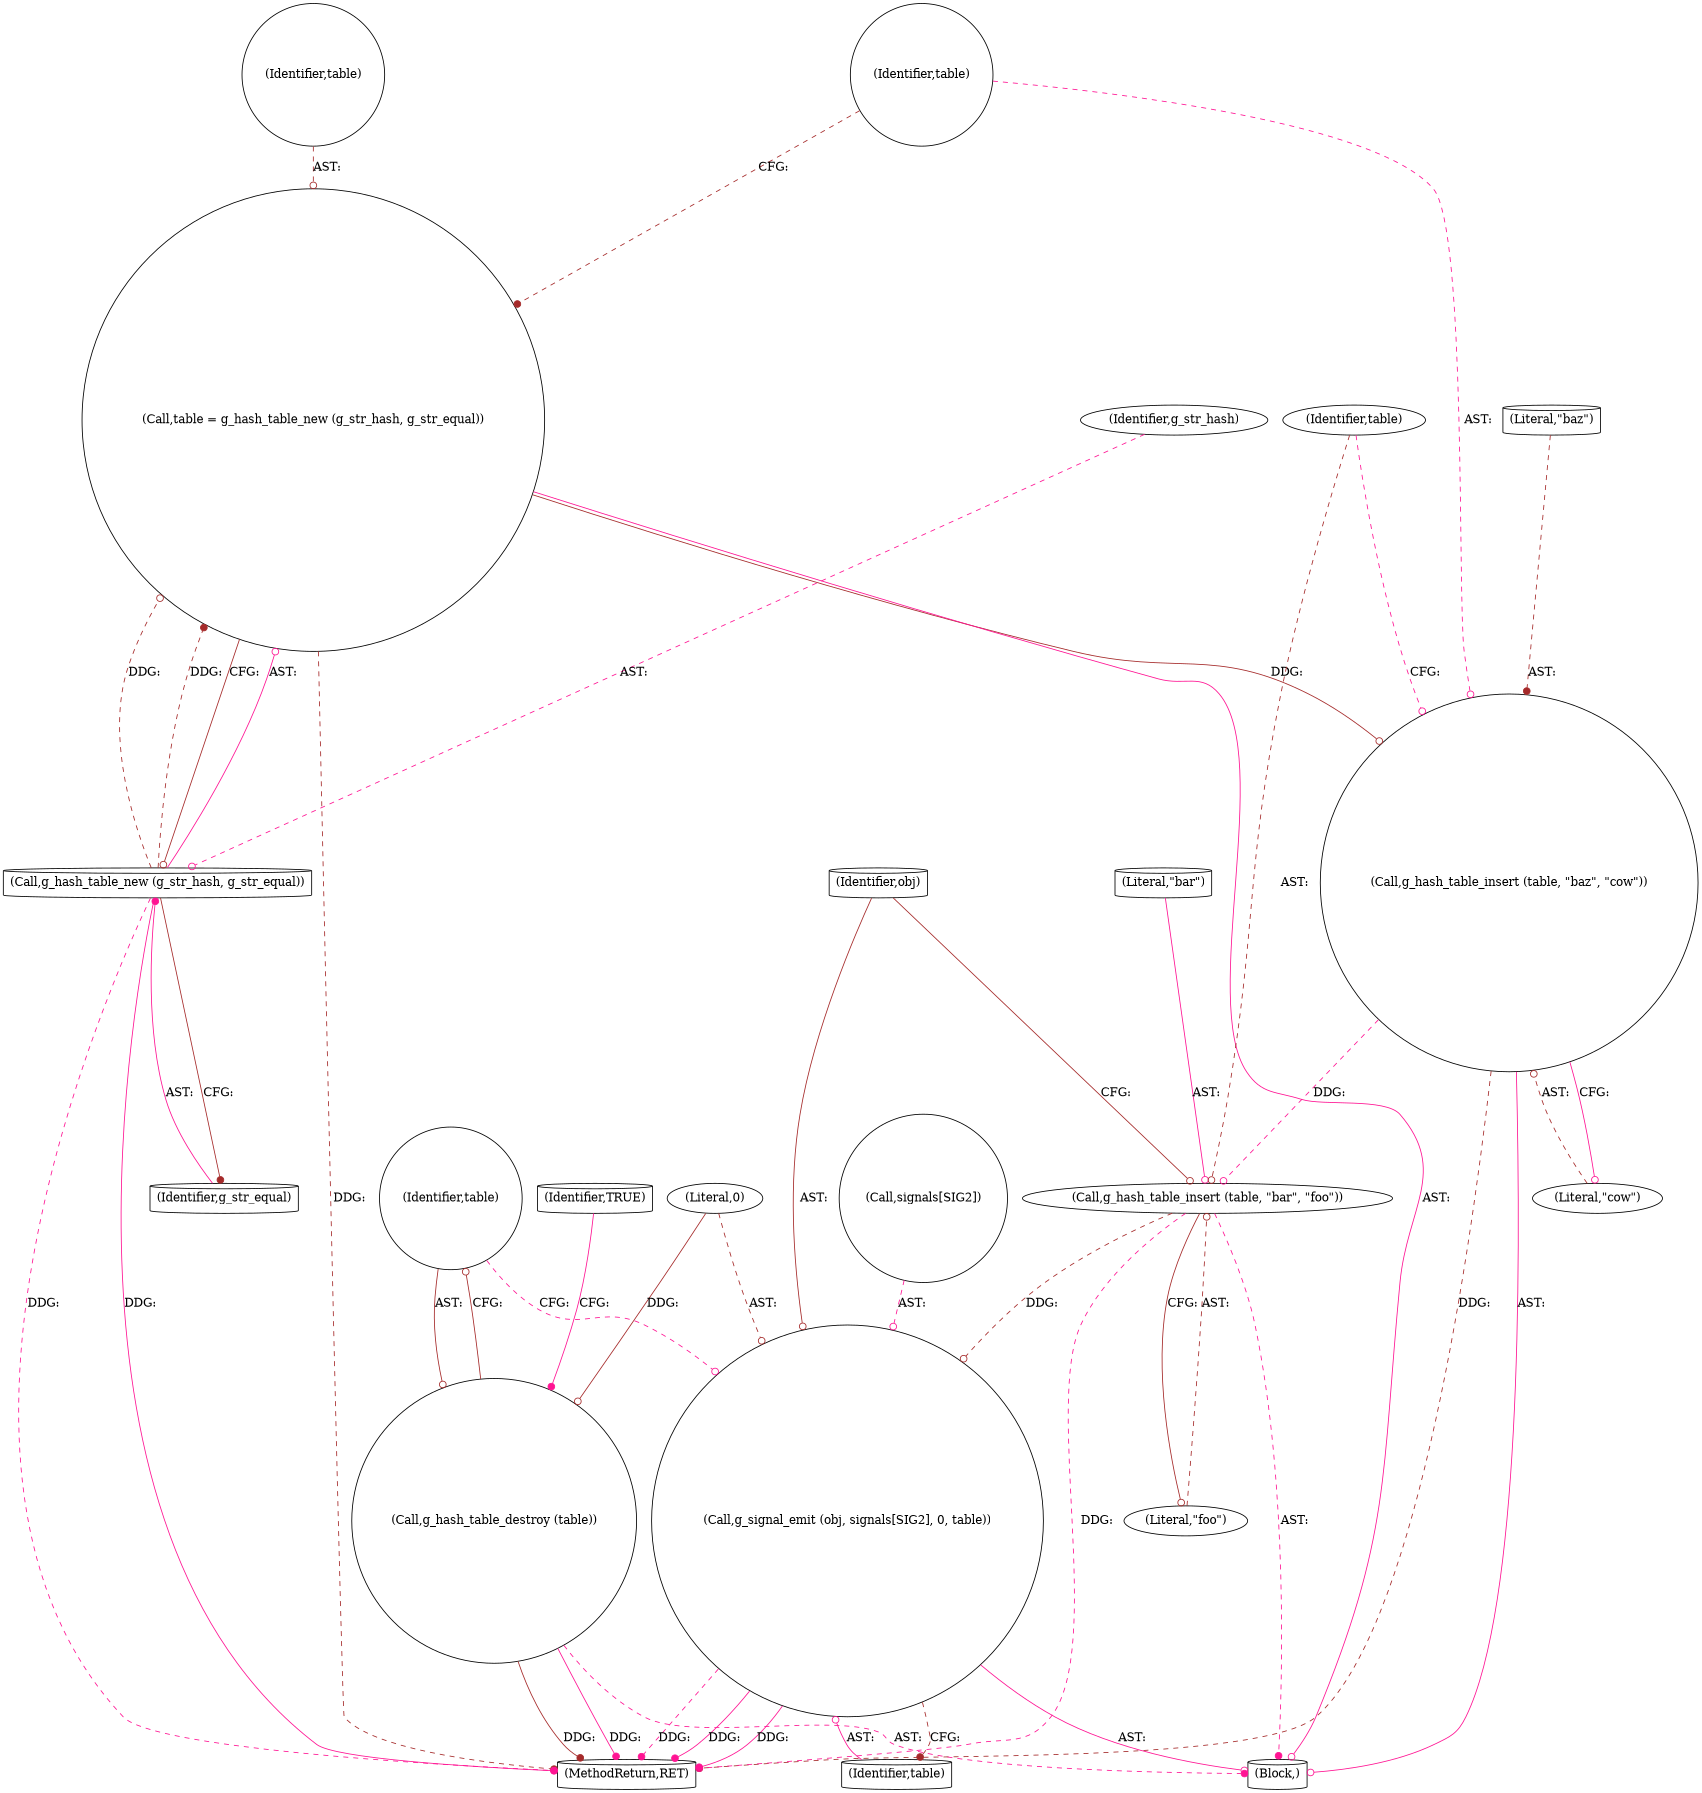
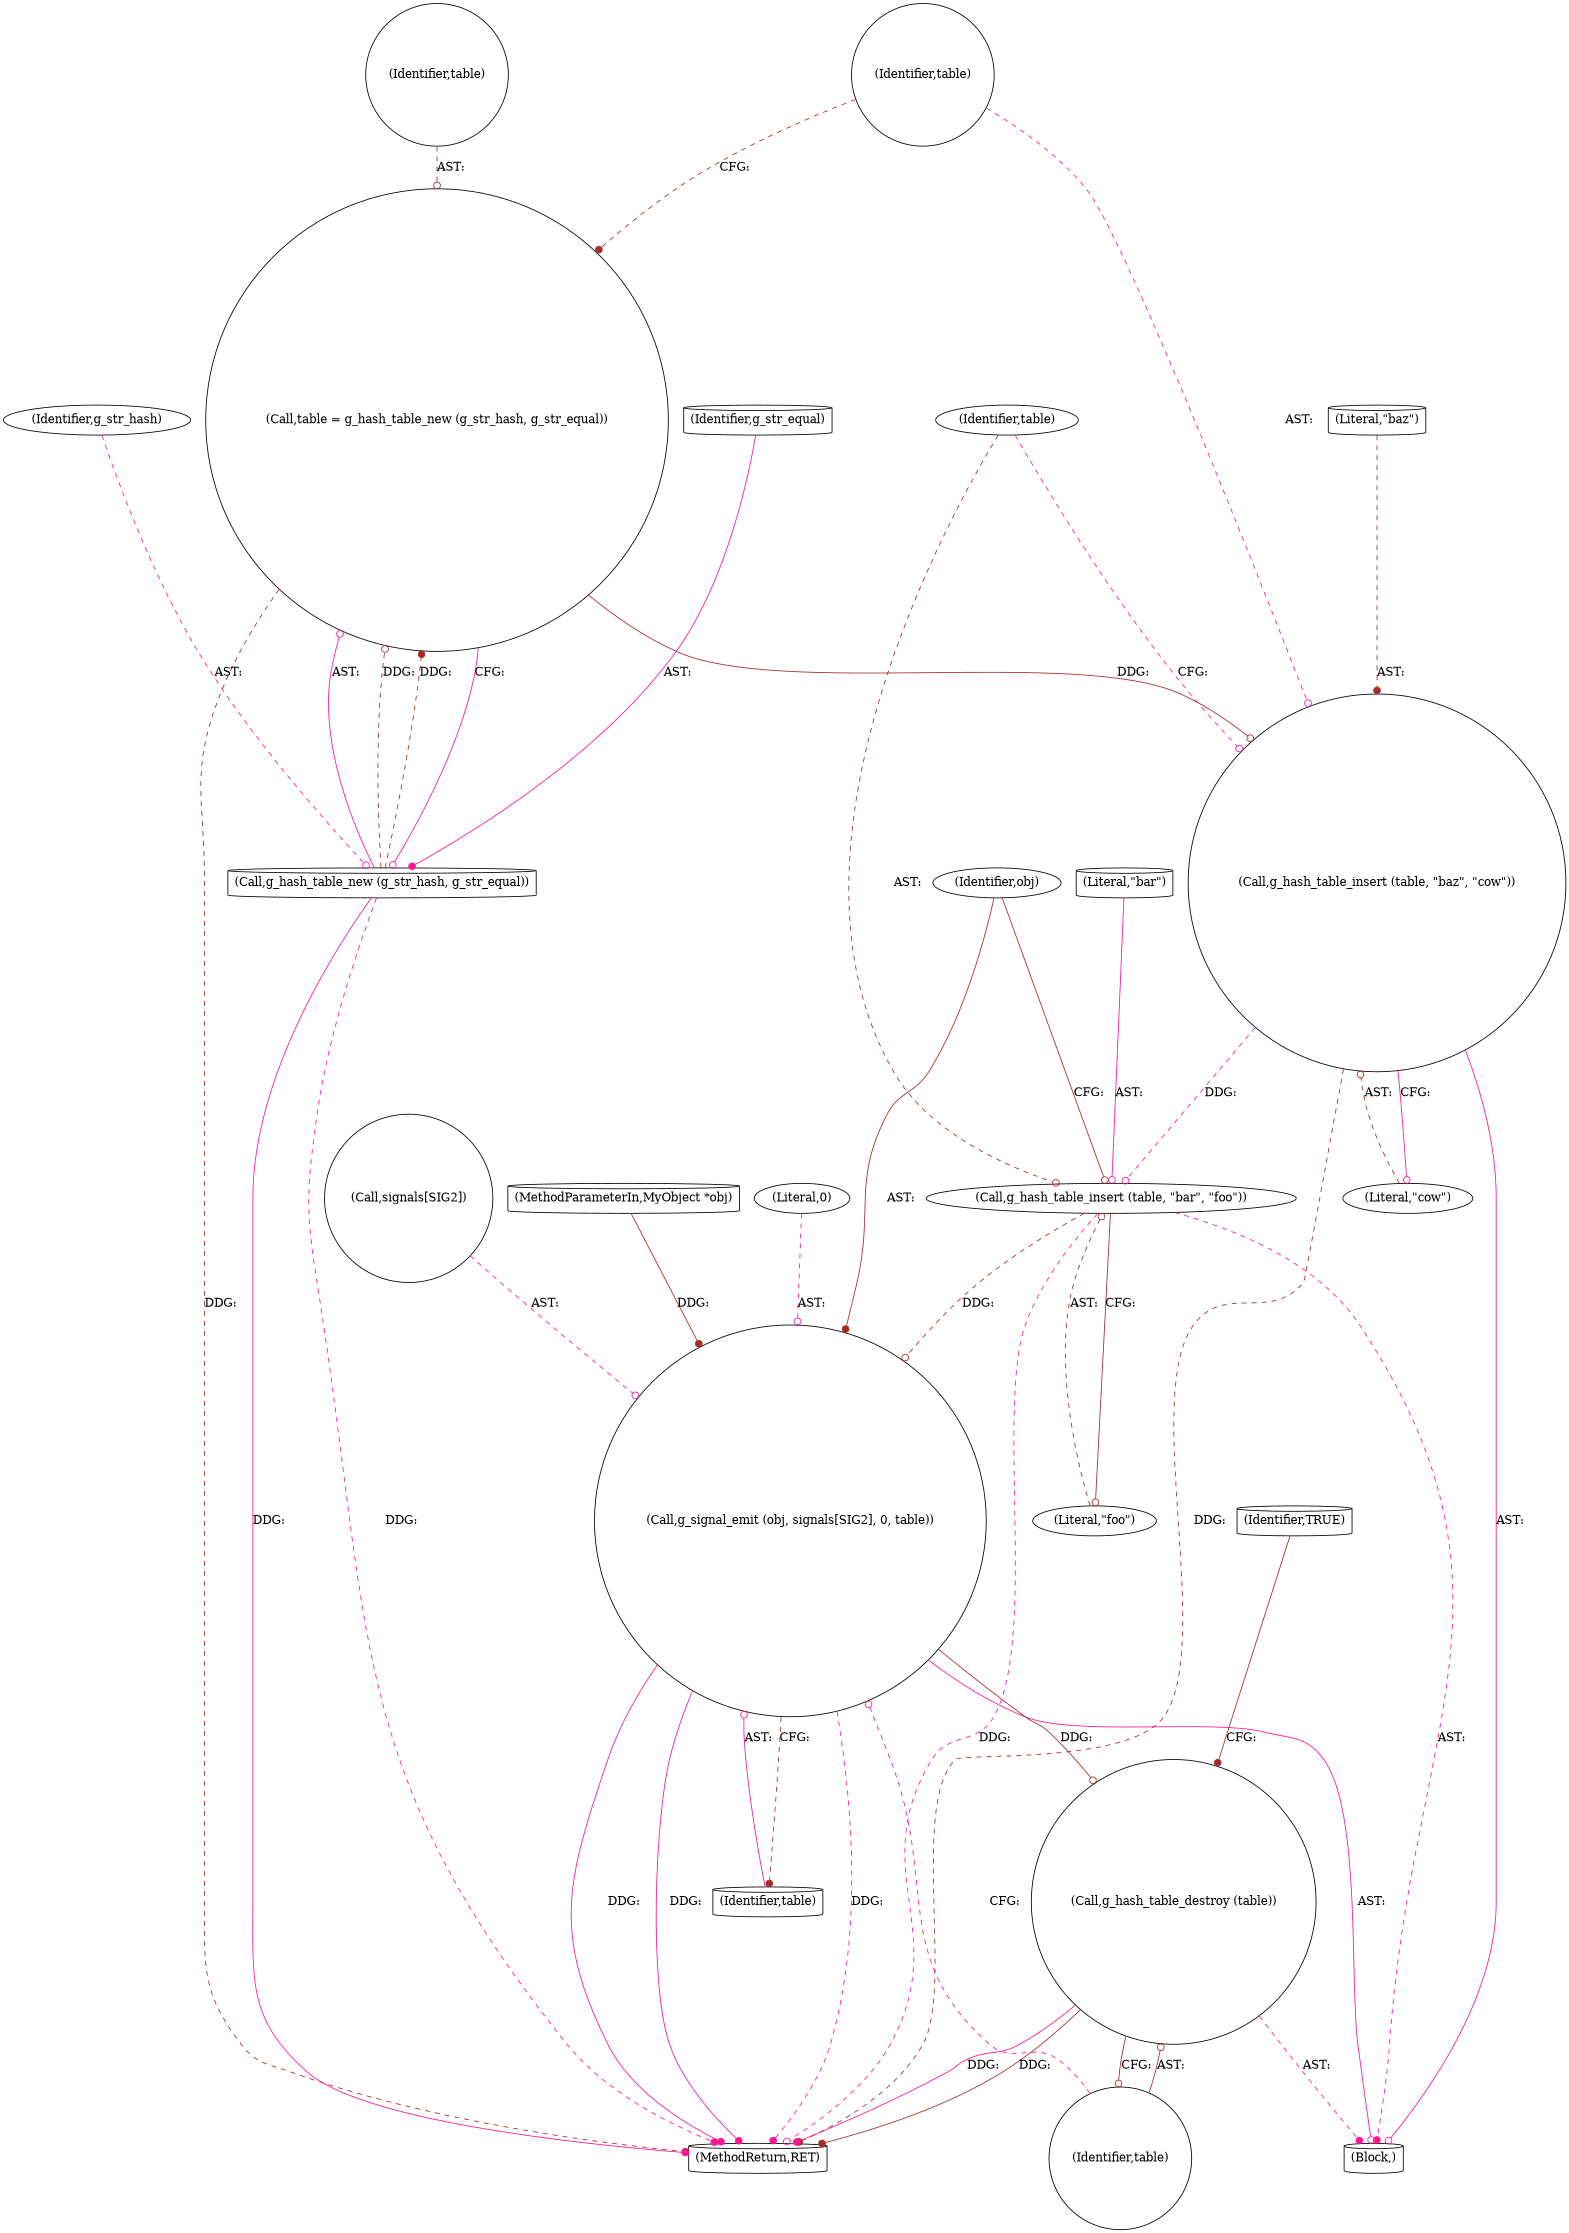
edge "(Call,table = g_hash_table_new (g_str_hash, g_str_equal))" -> "(Call,g_hash_table_new (g_str_hash, g_str_equal))": color brown -> deeppink
node "(Identifier,obj)": shape cylinder -> ellipse
edge "(Call,table = g_hash_table_new (g_str_hash, g_str_equal))" -> "(Block,)": removed, label "AST:"
edge "(Call,g_hash_table_new (g_str_hash, g_str_equal))" -> "(Identifier,g_str_equal)": removed, label "CFG:"
edge "(Identifier,obj)" -> "(Call,g_signal_emit (obj, signals[SIG2], 0, table))": arrowhead odot -> dot
node "(MethodParameterIn,MyObject *obj)": added
edge "(Literal,0)" -> "(Call,g_signal_emit (obj, signals[SIG2], 0, table))": color brown -> deeppink
edge "(Identifier,TRUE)" -> "(Call,g_hash_table_destroy (table))": color deeppink -> brown
edge "(Literal,0)" -> "(Call,g_hash_table_destroy (table))": now "(Call,g_signal_emit (obj, signals[SIG2], 0, table))" -> "(Call,g_hash_table_destroy (table))"
